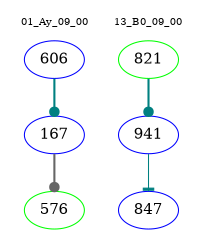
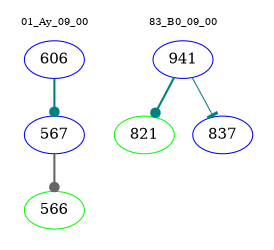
cluster "13_B0_09_00": label "13_B0_09_00" -> "83_B0_09_00"
edge "821" -> "941": reversed
node "167": label "167" -> "567"
node "576": label "576" -> "566"
node "847": label "847" -> "837"
